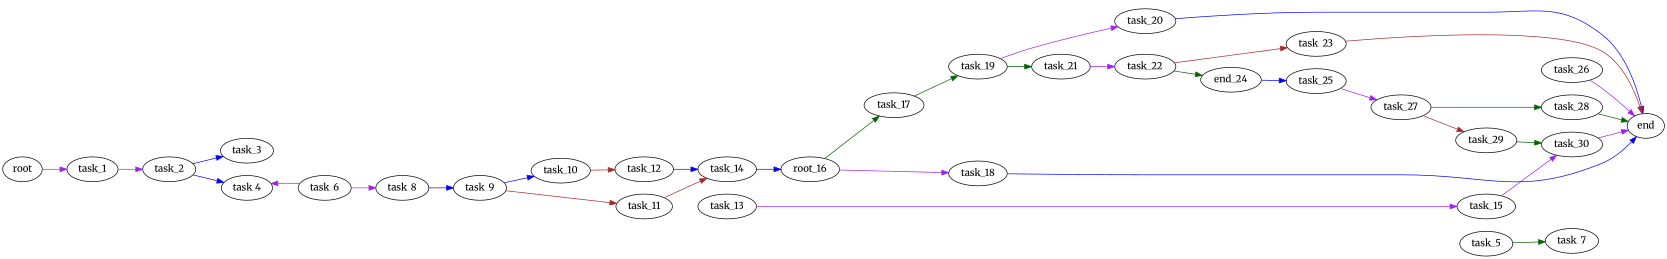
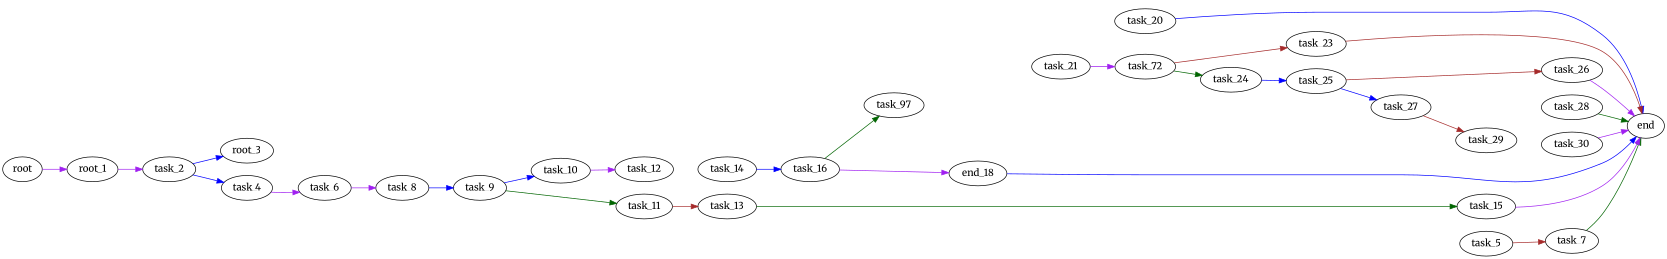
node "task_19": removed
node "task_22": label "task_22" -> "task_72"
edge "task_25" -> "task_26": added
node "end_24": label "end_24" -> "task_24"
edge "task_25" -> "task_27": color purple -> blue
node "task_17": label "task_17" -> "task_97"
edge "task_27" -> "task_28": removed
edge "task_29" -> "task_30": removed
node "task_3": label "task_3" -> "root_3"
node "task_1": label "task_1" -> "root_1"
edge "task_12" -> "task_14": removed
node "root_16": label "root_16" -> "task_16"
edge "task_10" -> "task_12": color brown -> purple
node "task_18": label "task_18" -> "end_18"
edge "task_15" -> "task_30": now "task_15" -> "end"
edge "task_6" -> "task_4": reversed
edge "task_11" -> "task_14": now "task_11" -> "task_13"
edge "task_7" -> "end": added
edge "task_9" -> "task_11": color brown -> darkgreen
edge "task_13" -> "task_15": color purple -> darkgreen
edge "task_5" -> "task_7": color darkgreen -> brown
